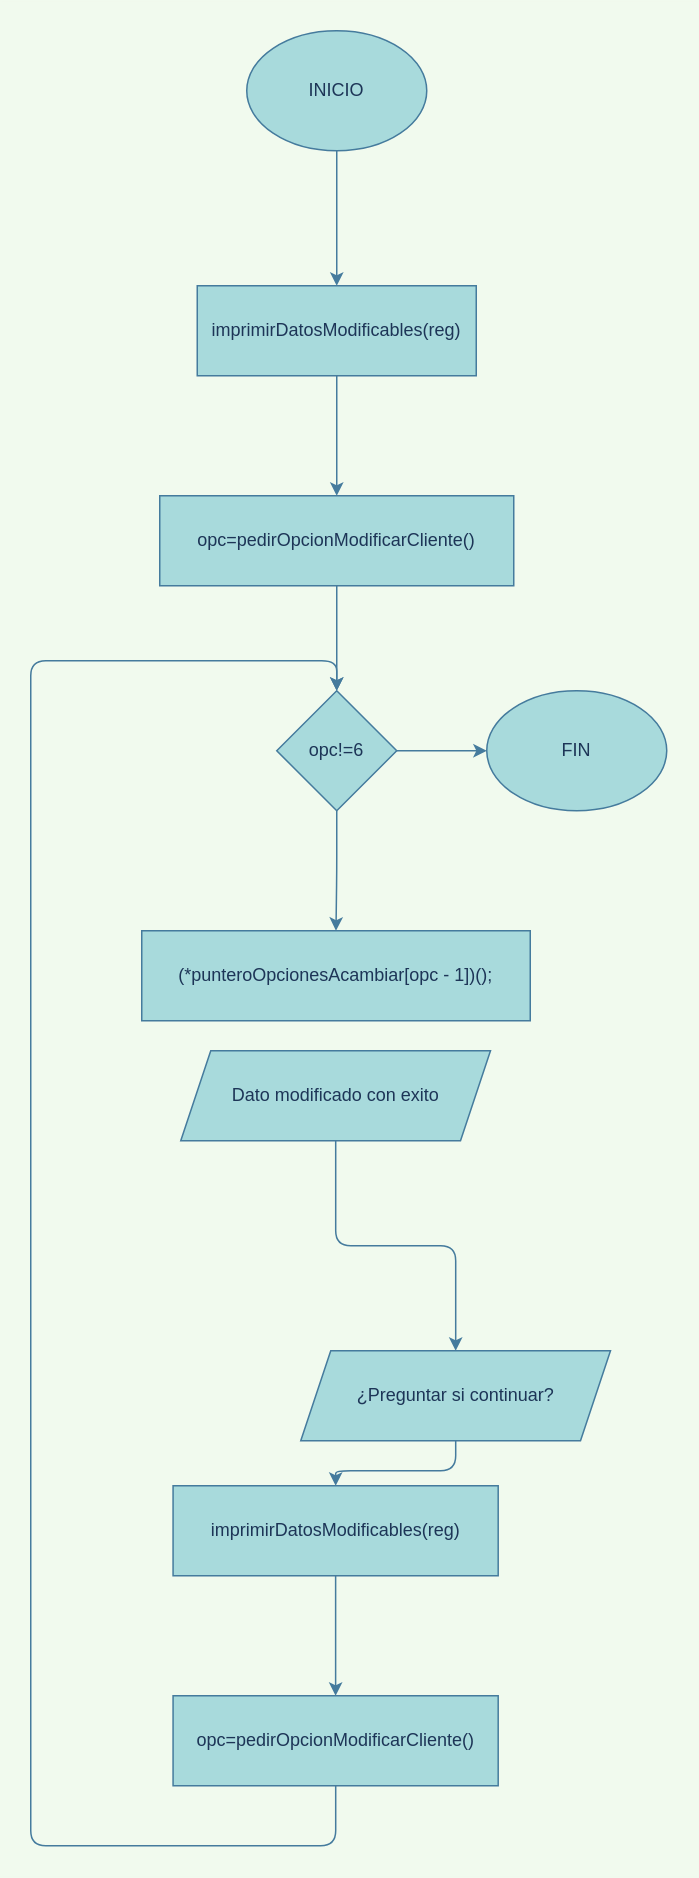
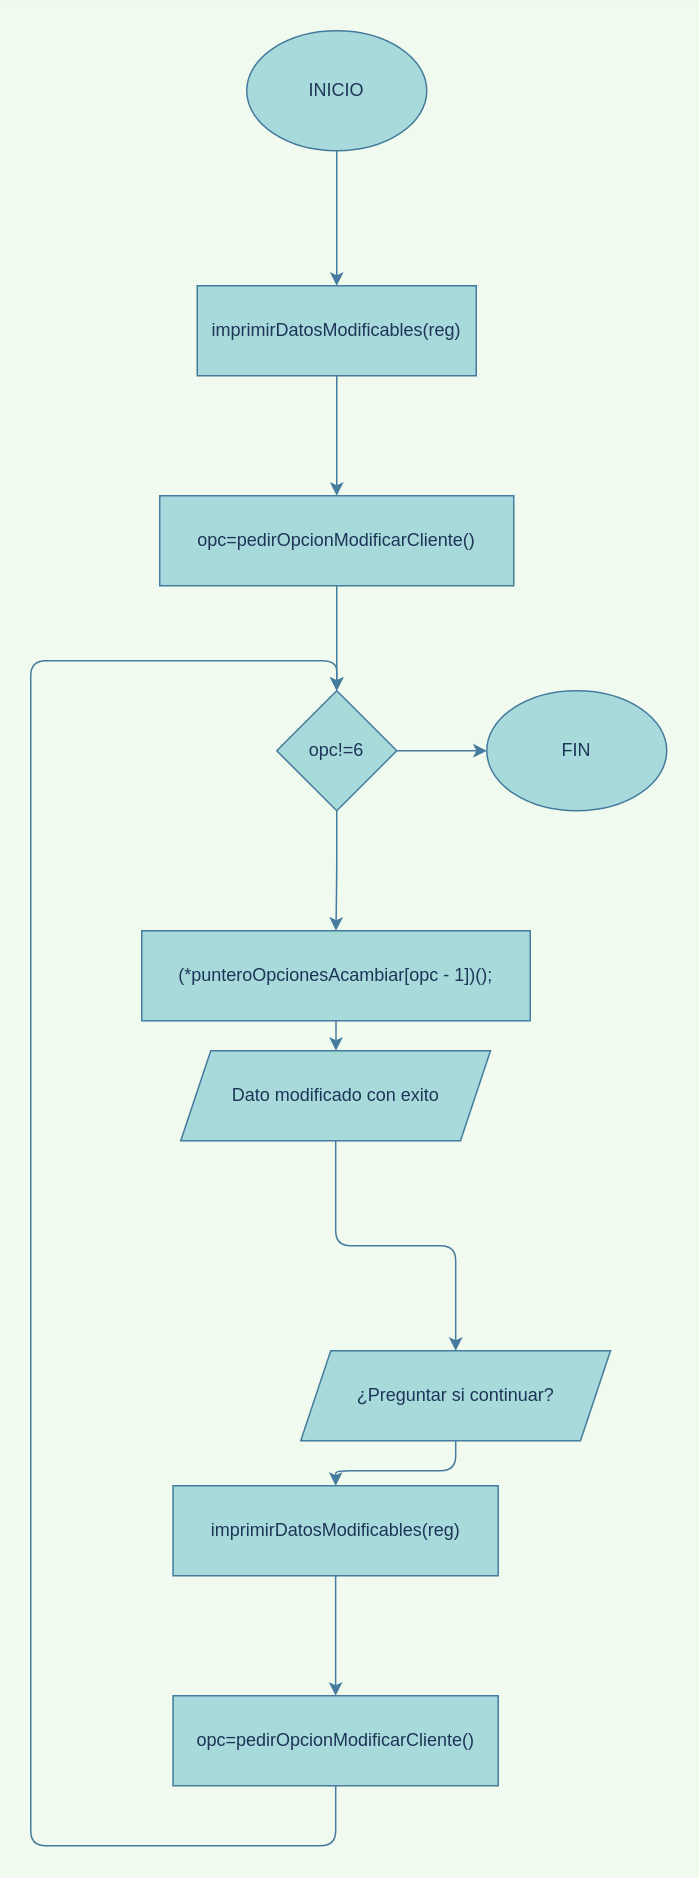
edge "(*punteroOpcionesAcambiar[opc - 1])();" -> "Dato modificado con exito": added
